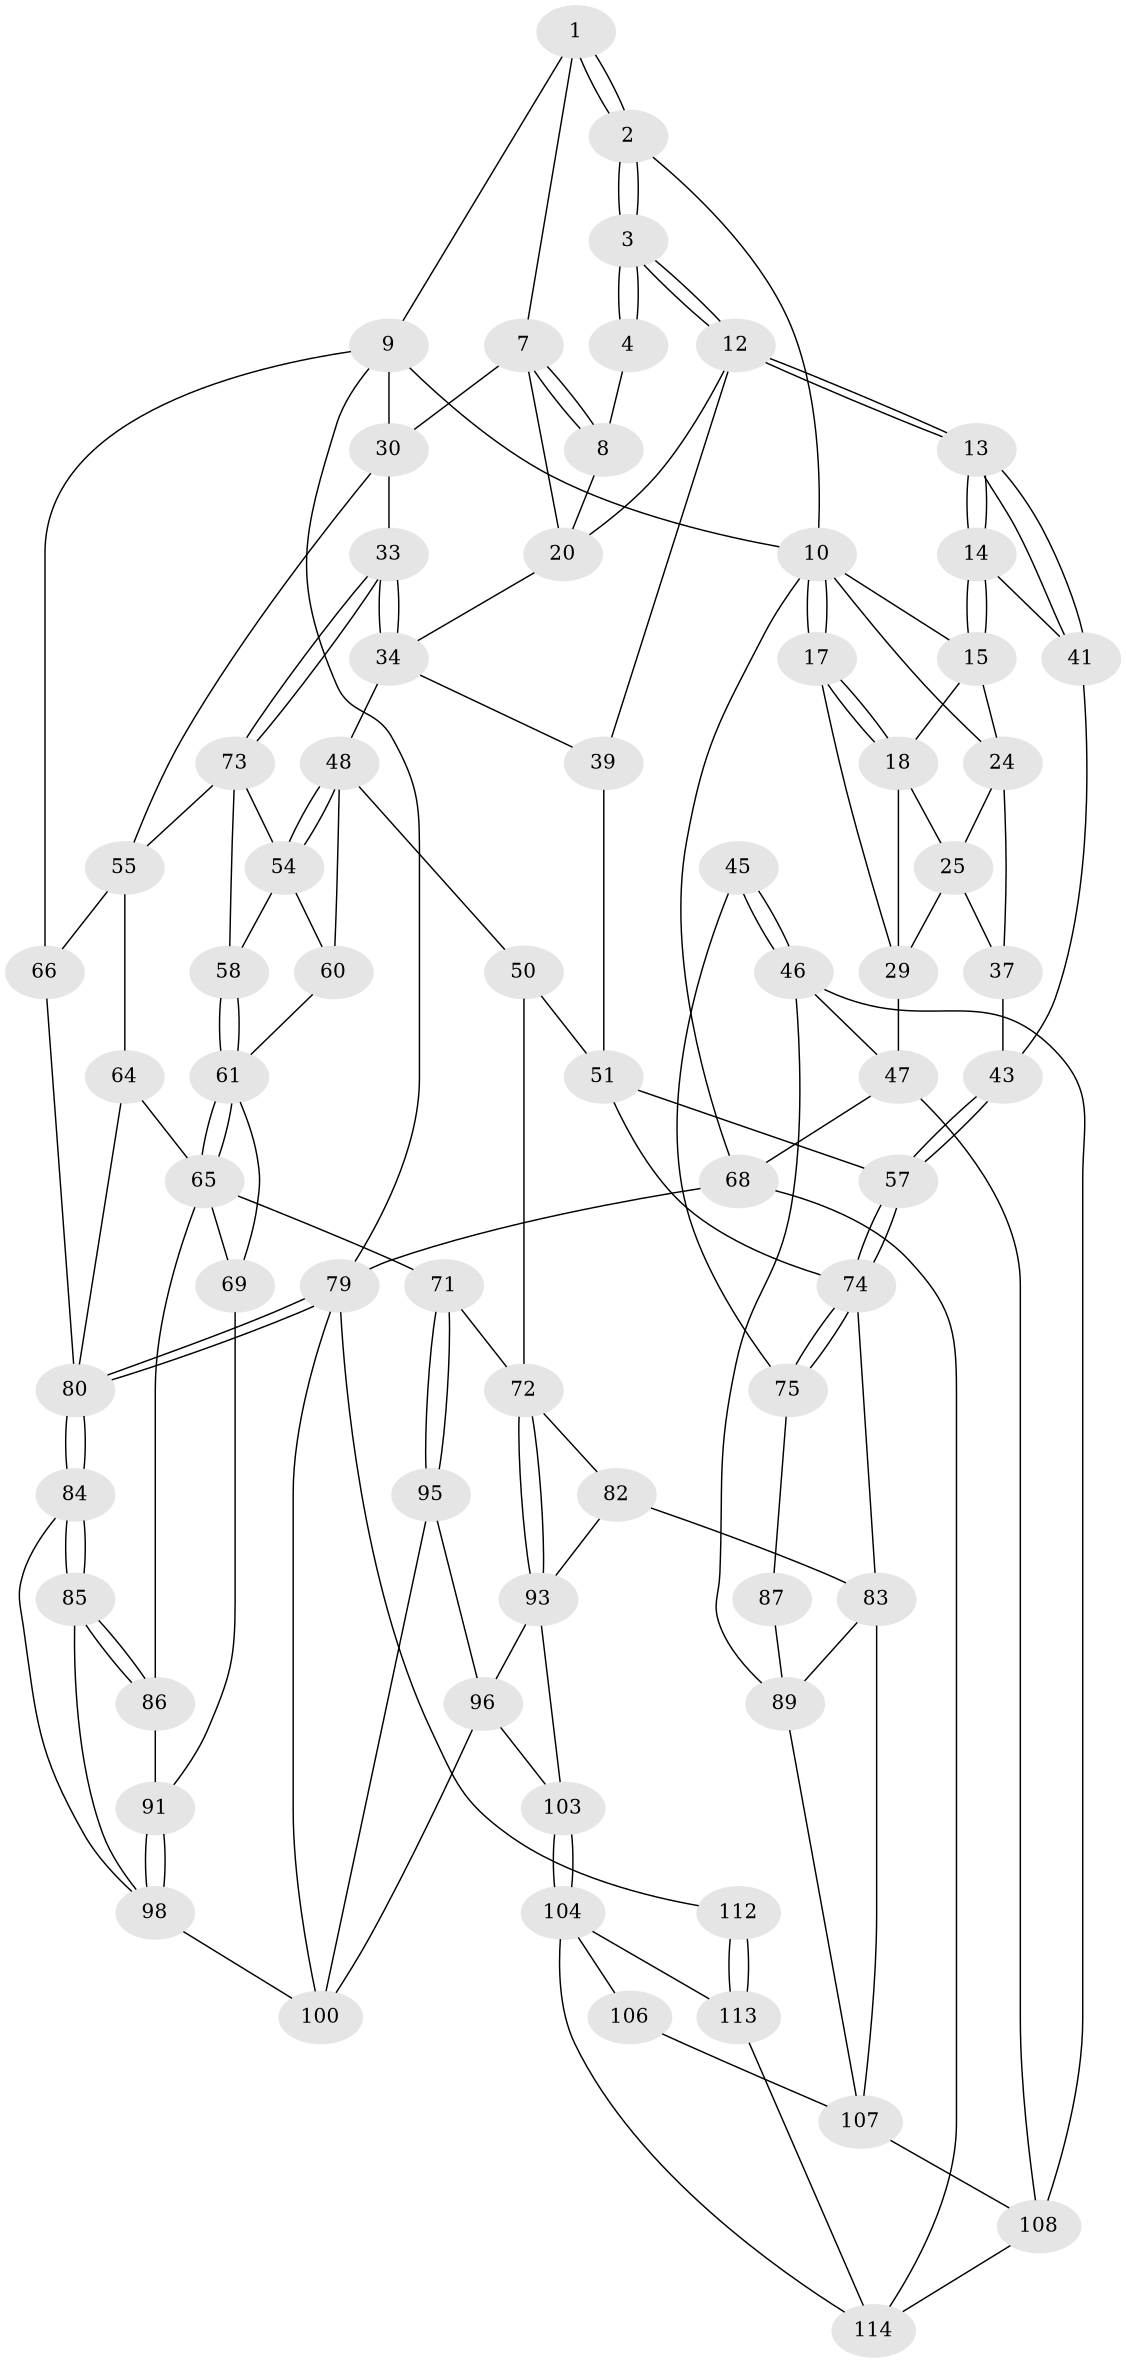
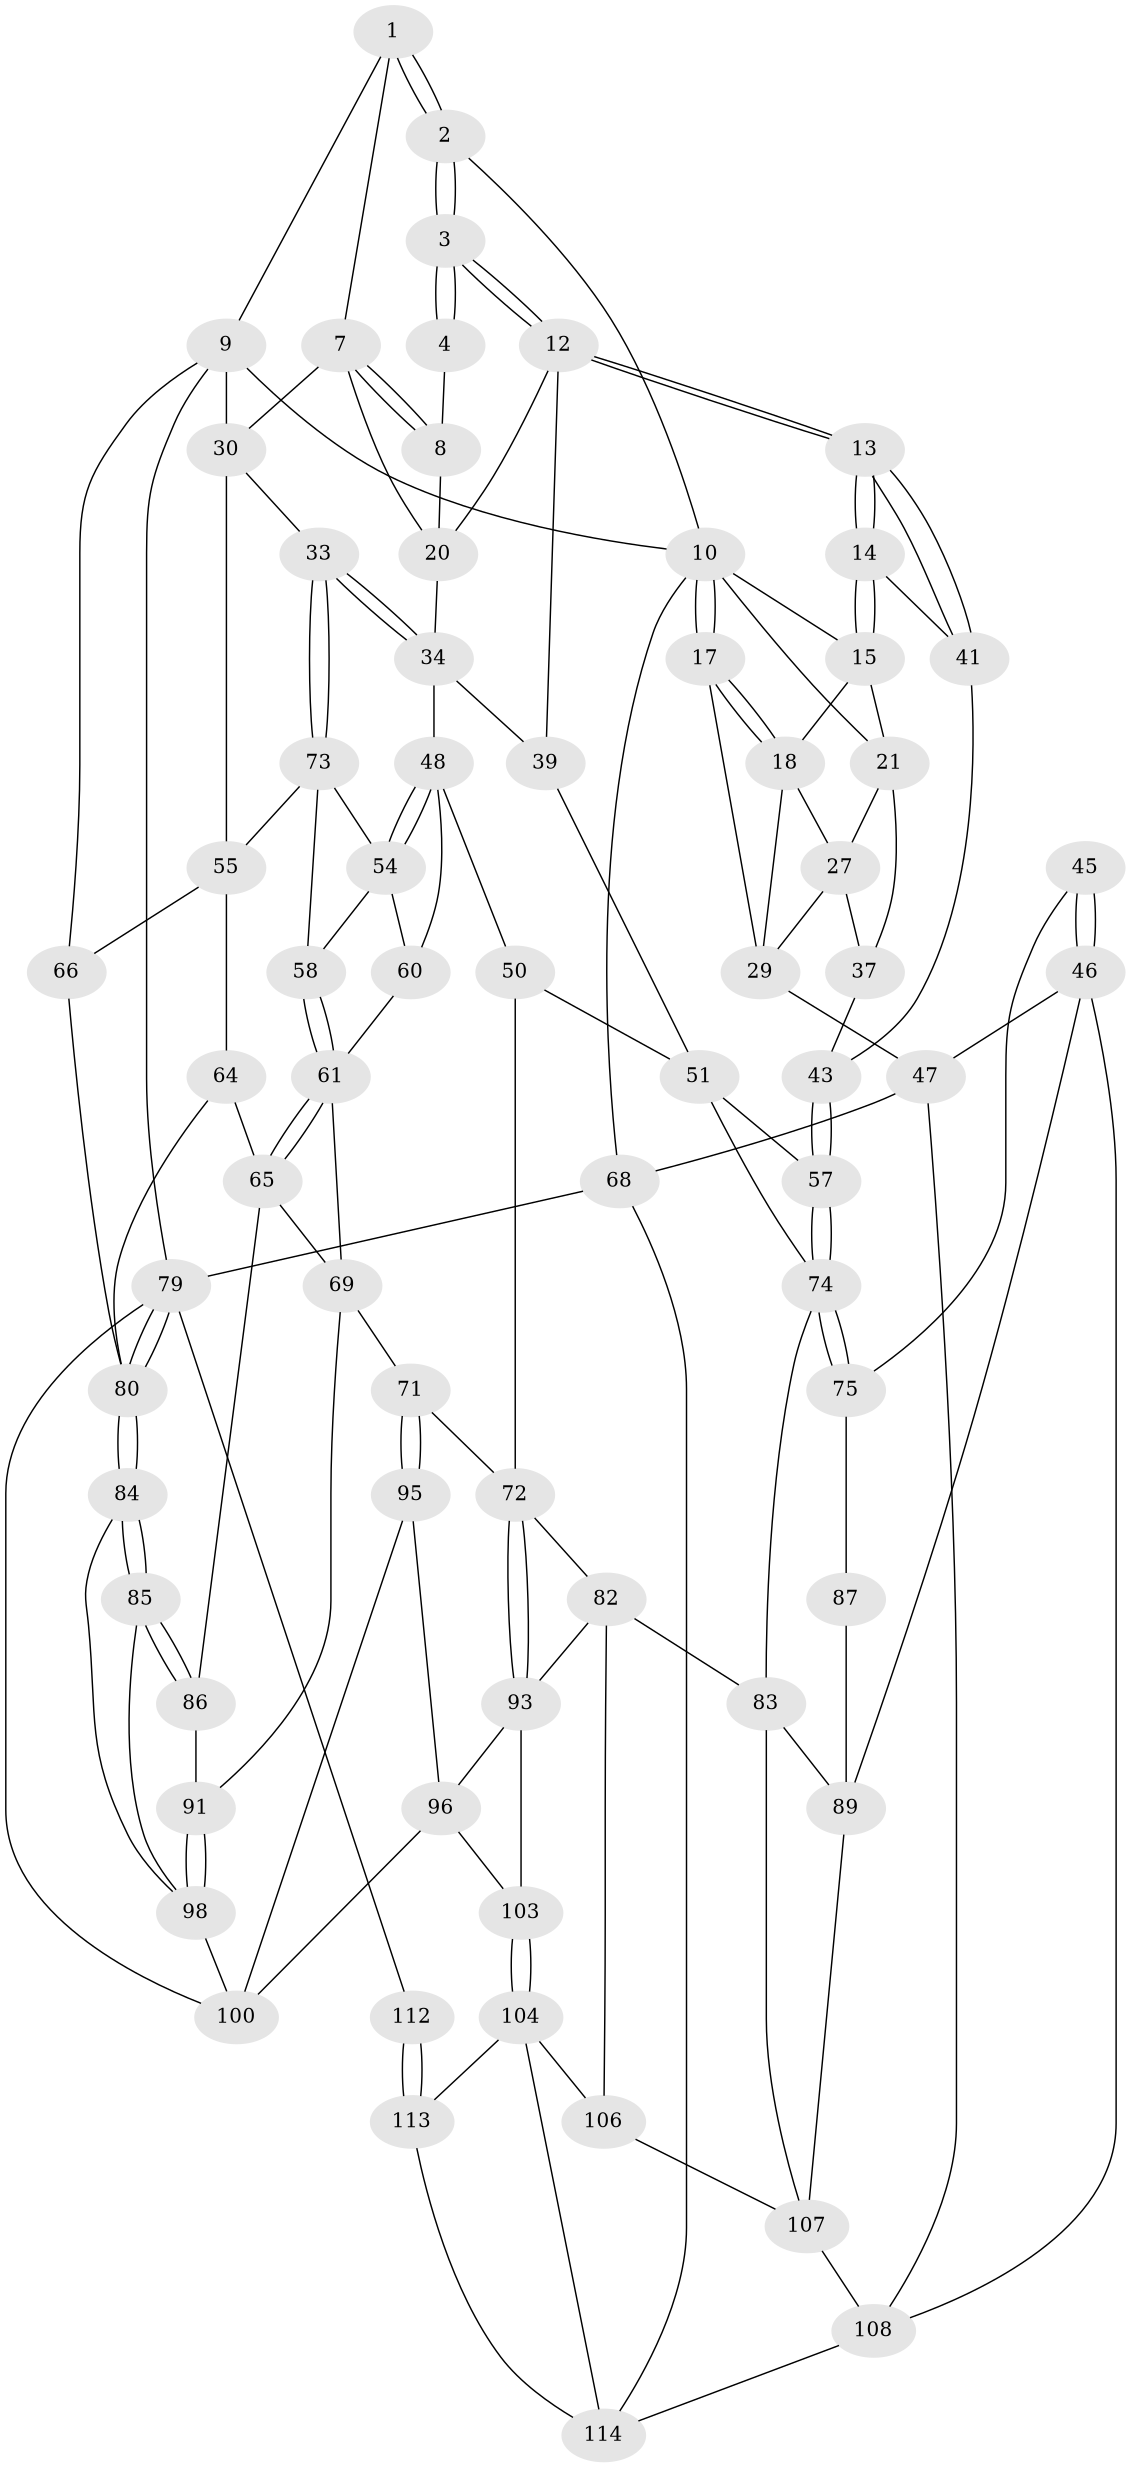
node "24": label "24" -> "21"
node "25": label "25" -> "27"
edge "65" -- "71": now "69" -- "71"
edge "82" -- "106": added
